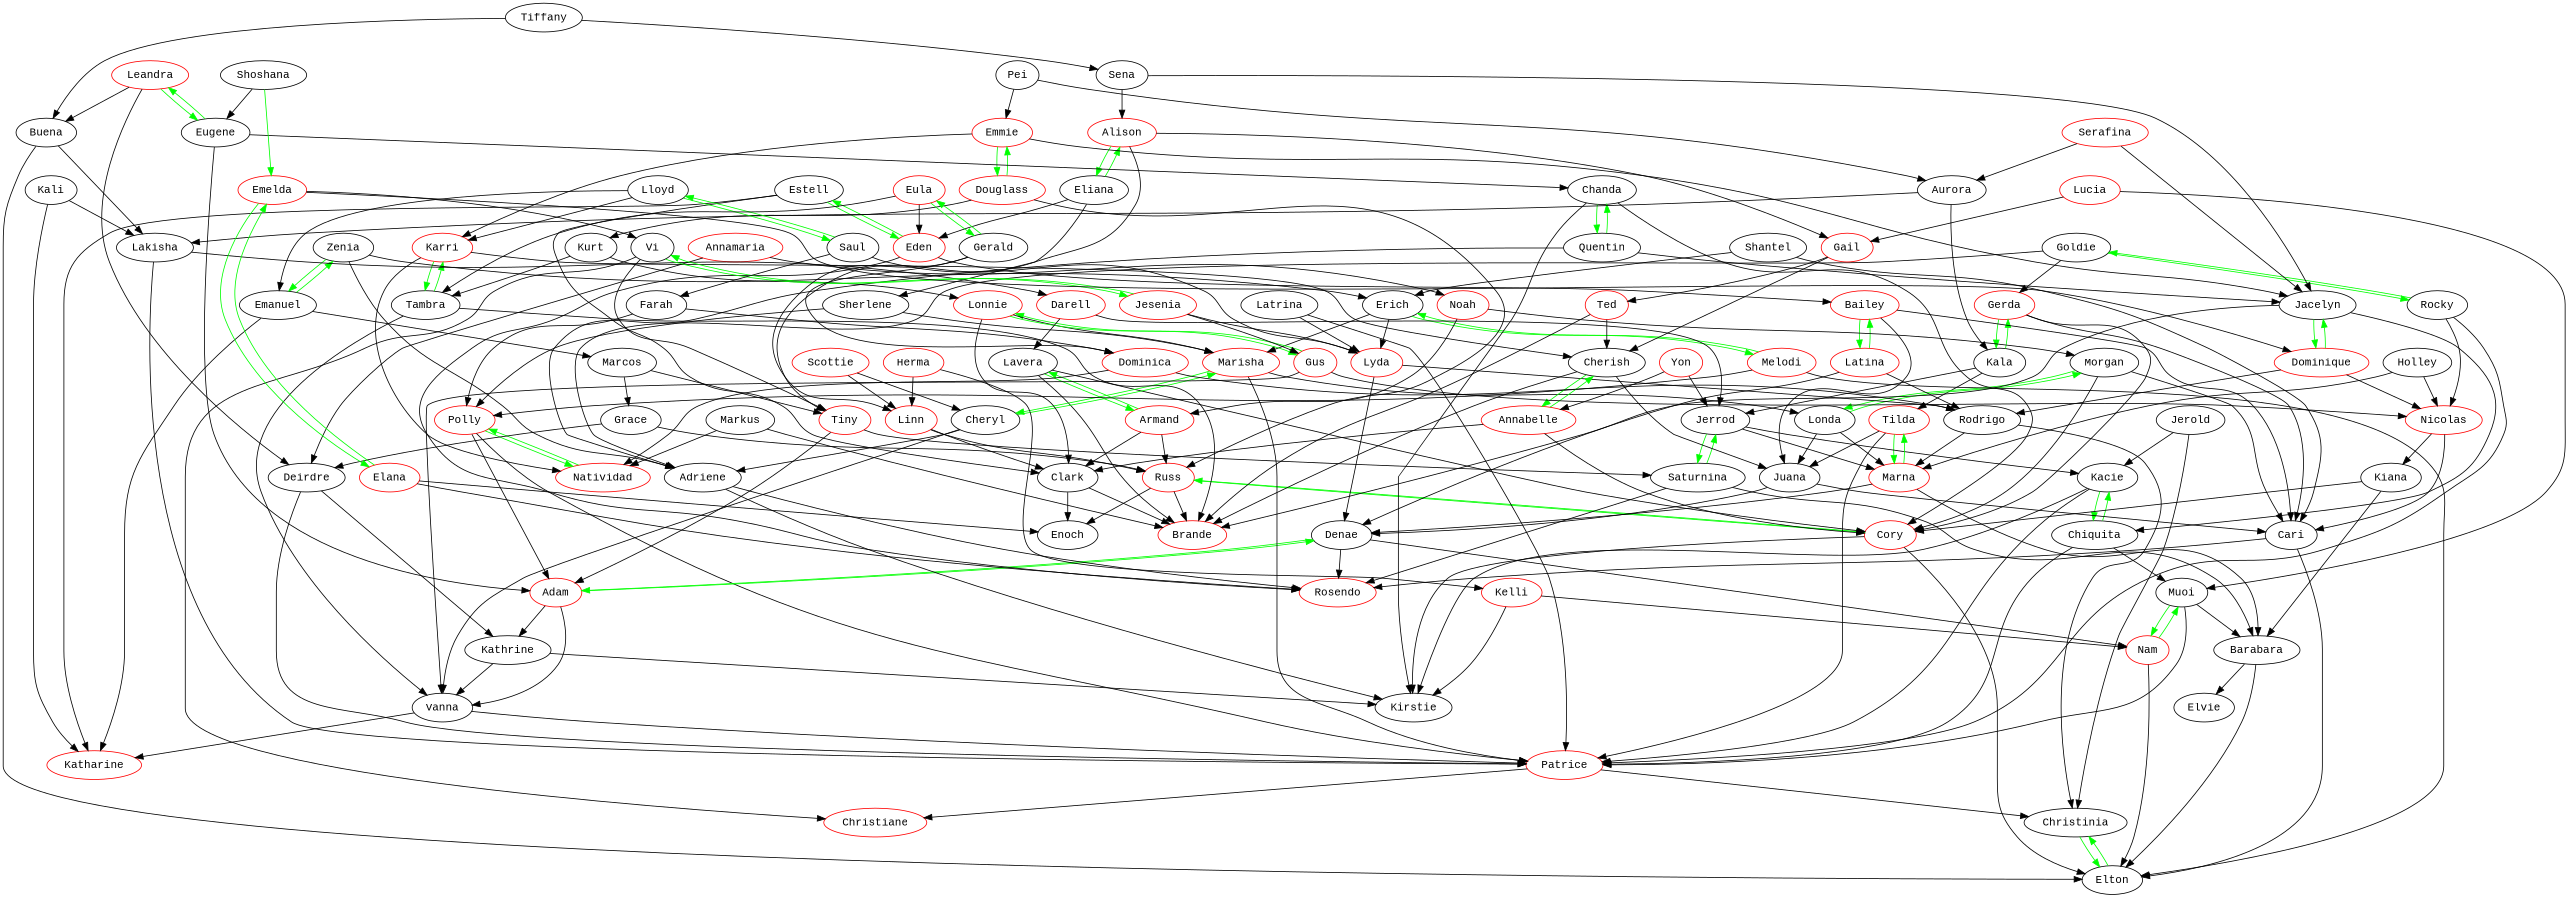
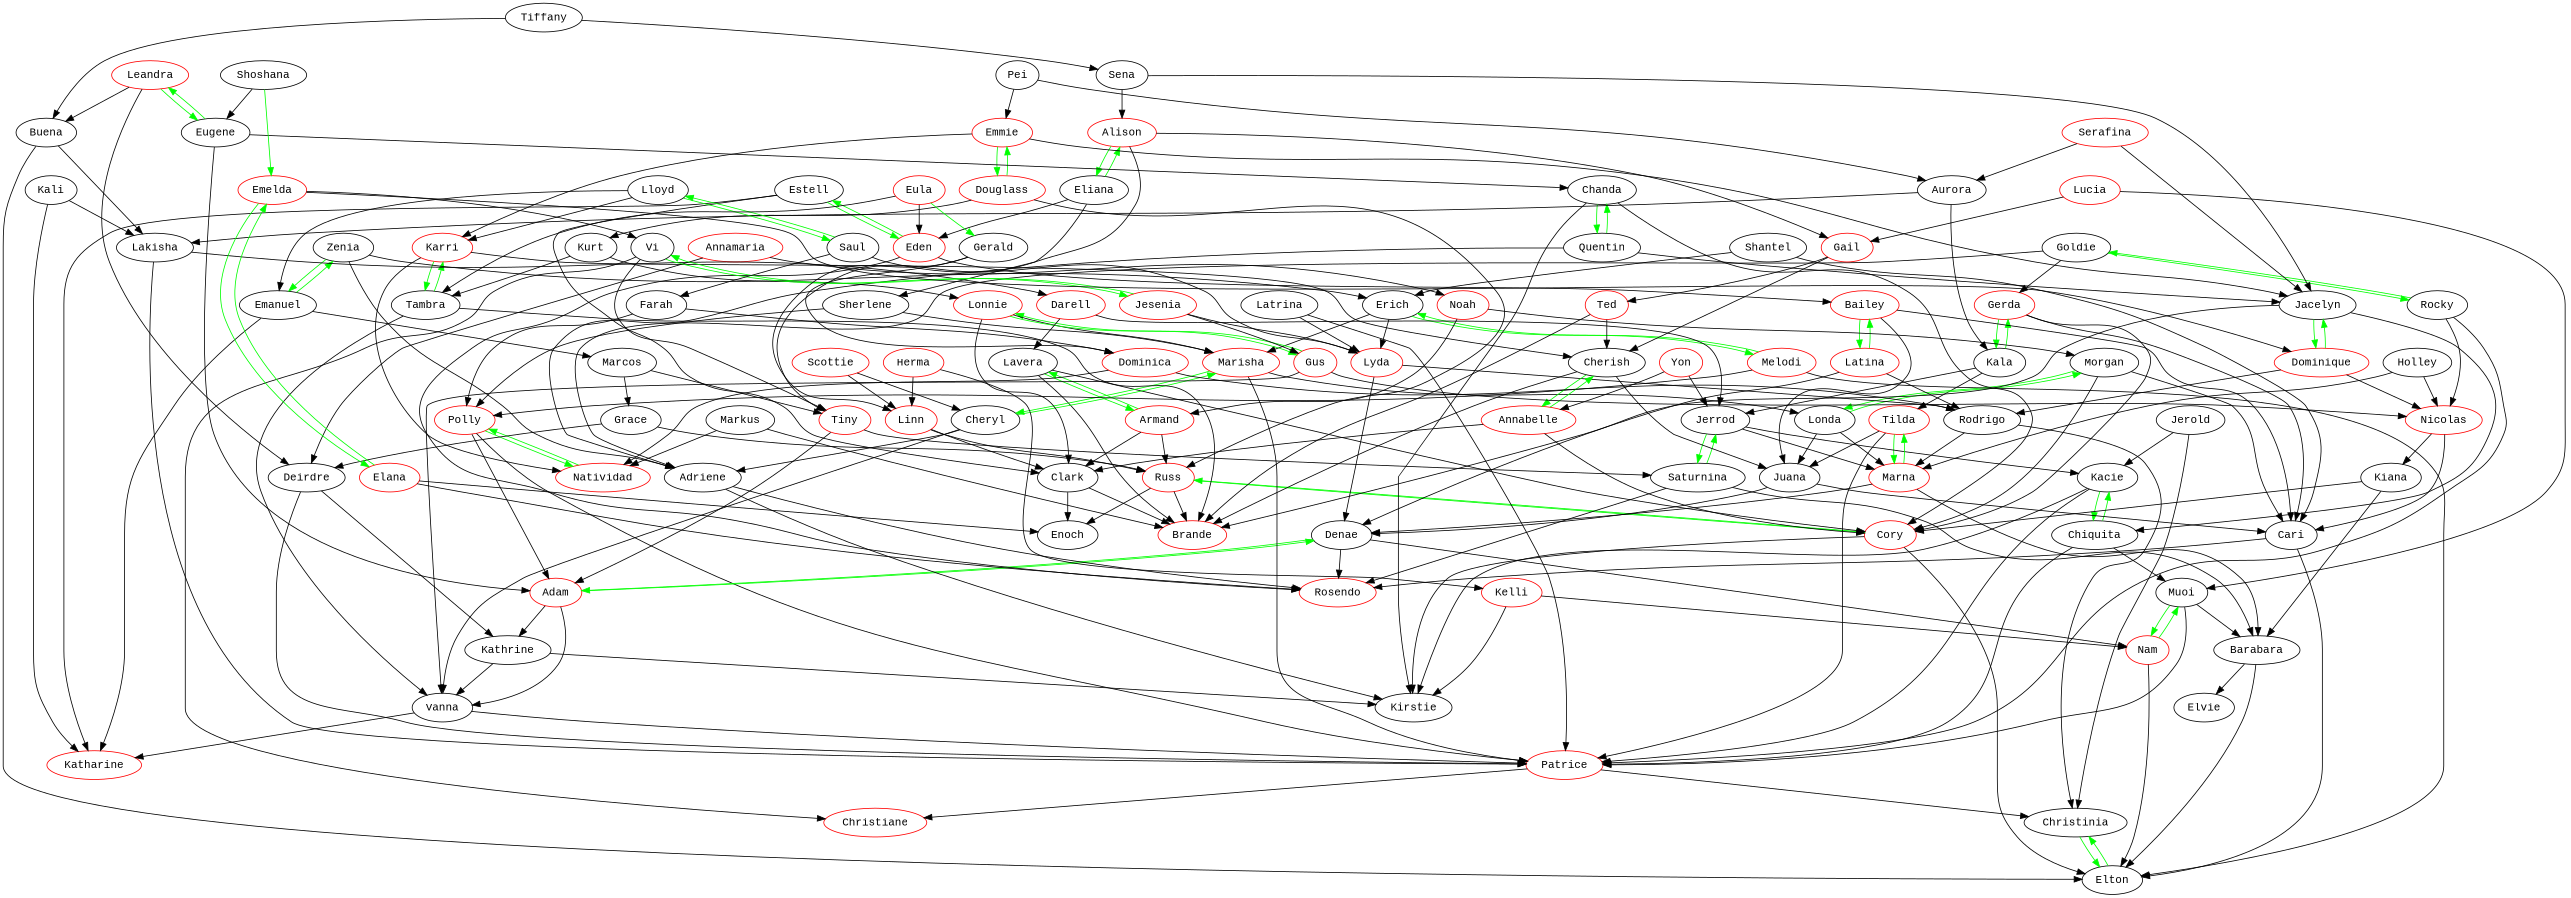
edge "Gerald" -> "Eula": removed
